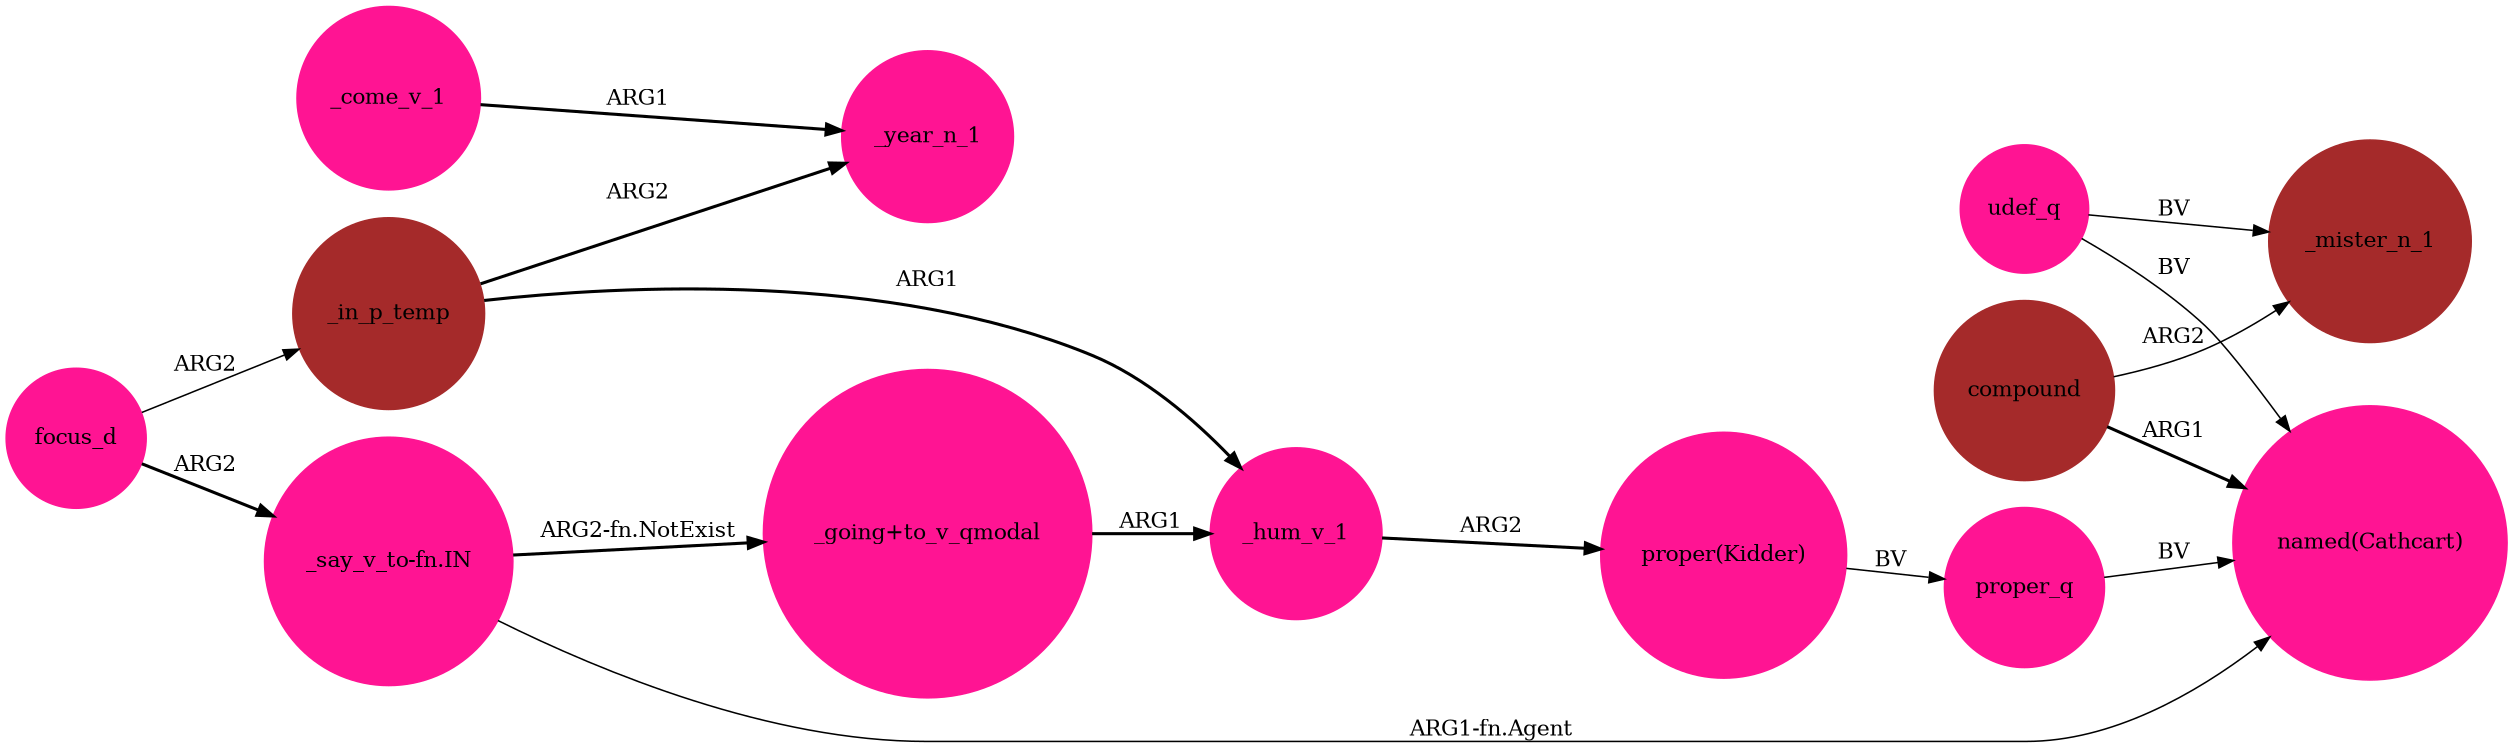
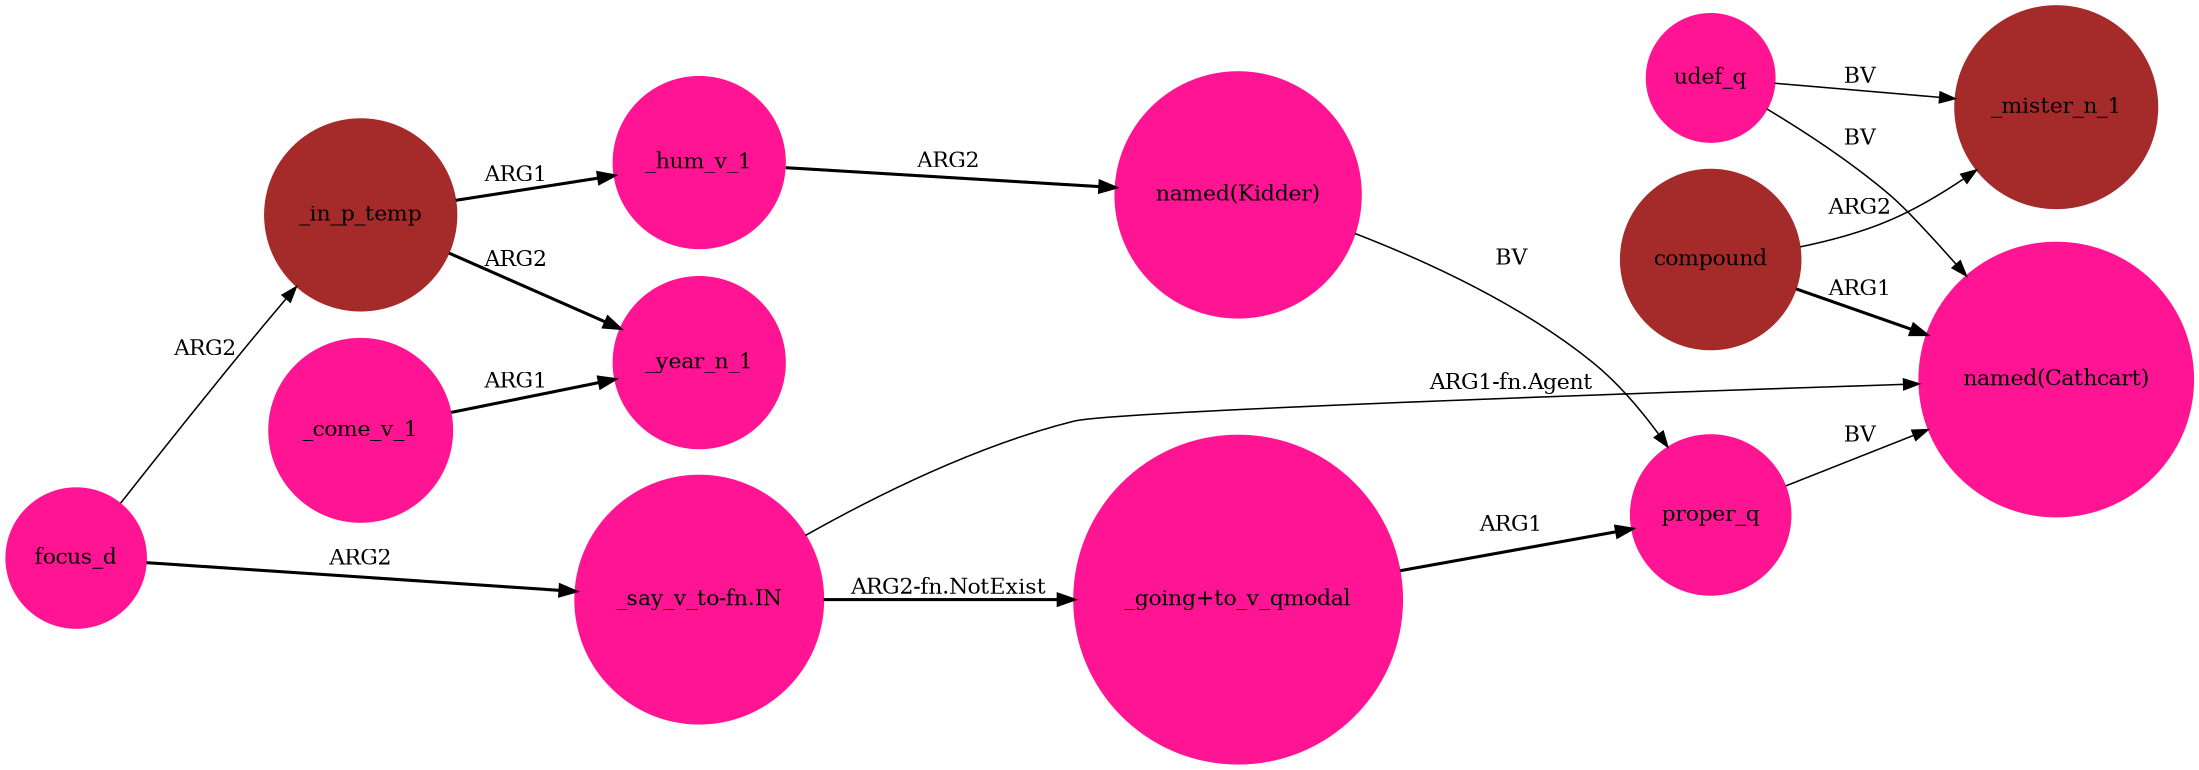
edge "_going+to_v_qmodal" -> "_hum_v_1": now "_going+to_v_qmodal" -> "proper_q"
node "proper(Kidder)": label "proper(Kidder)" -> "named(Kidder)"
